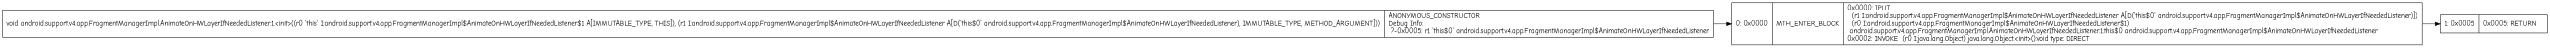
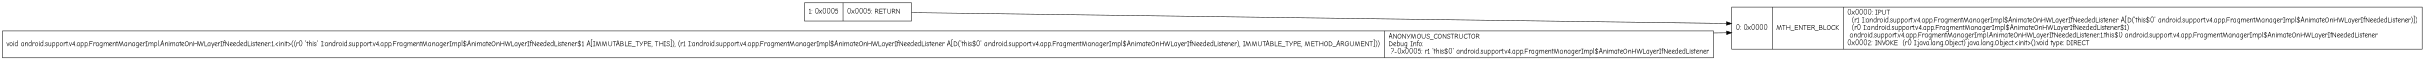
edge "0: 0x0000" -> "1: 0x0005": reversed
